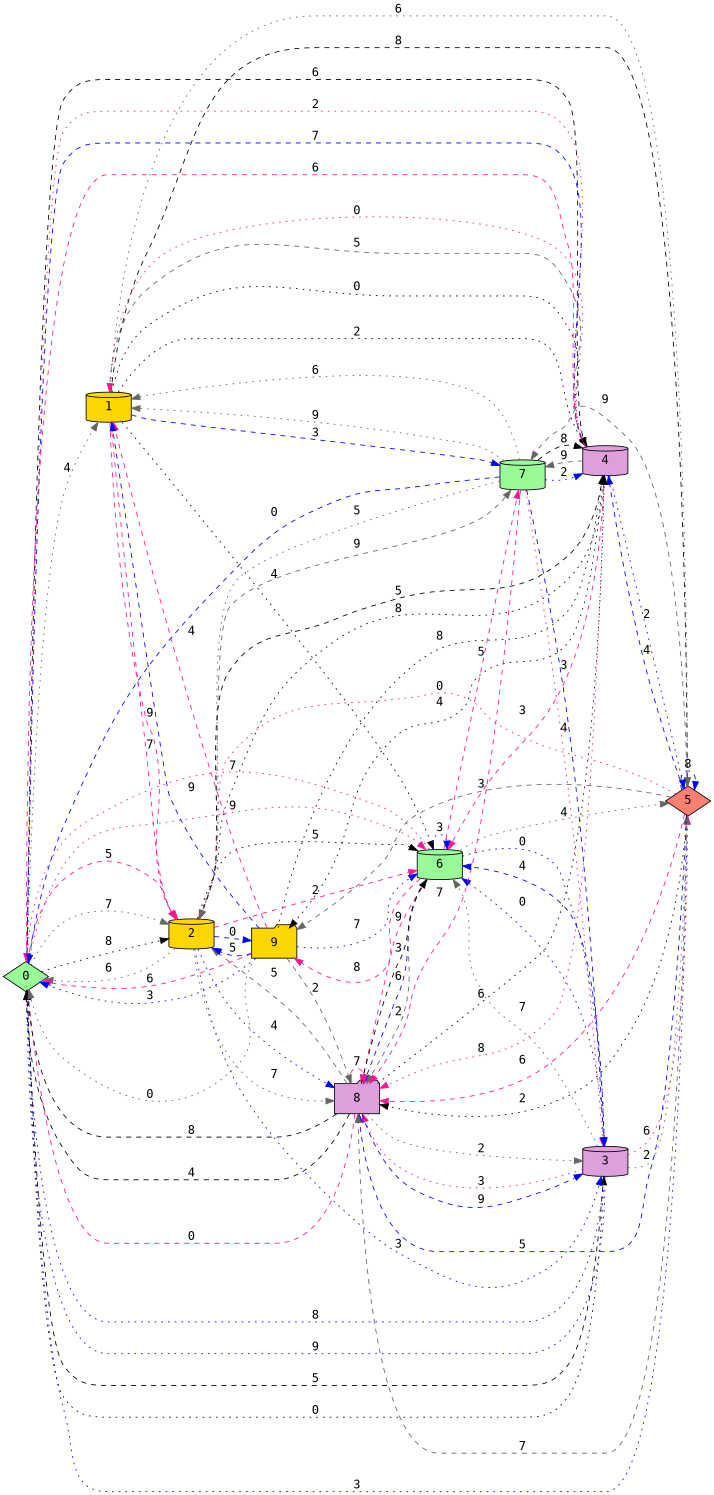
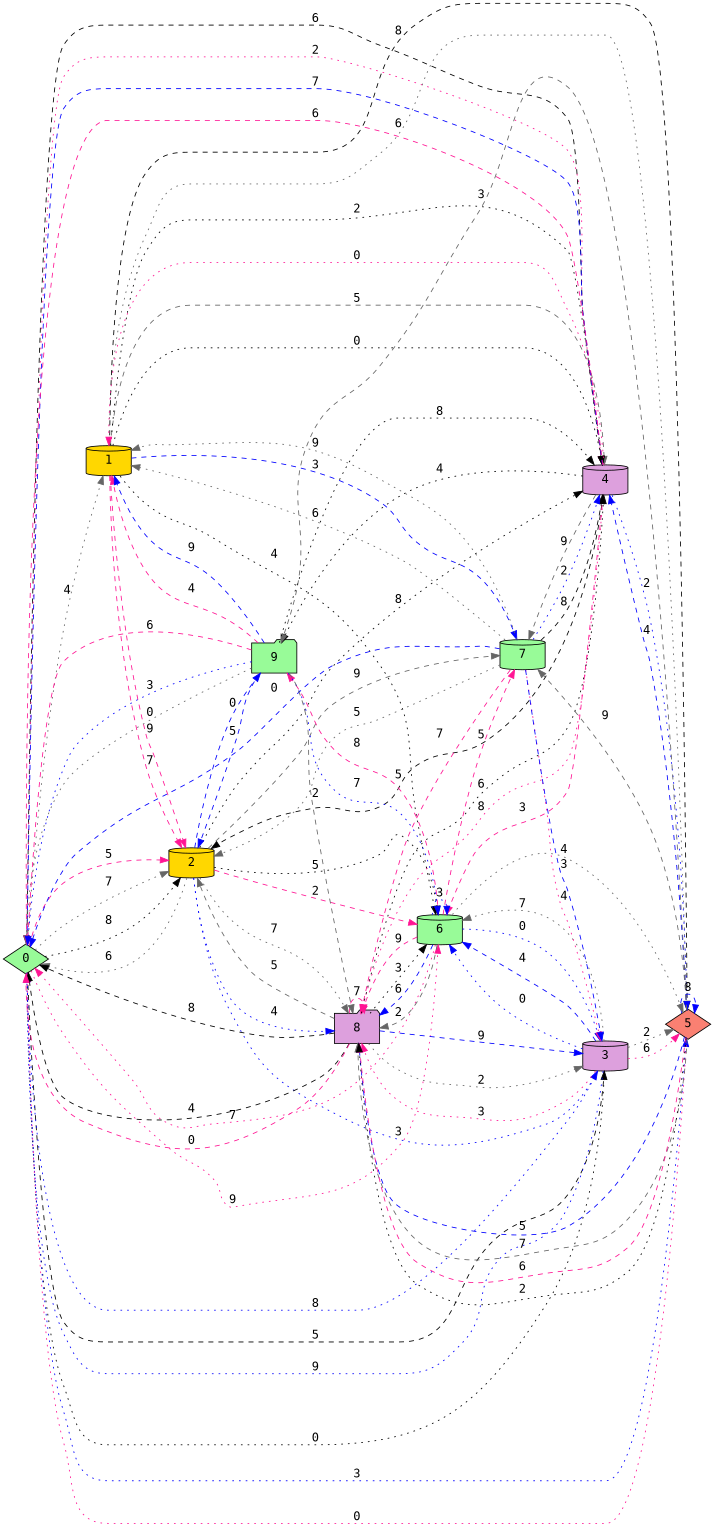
edge "5" -> "2": now "5" -> "0"
node "9": fillcolor gold -> palegreen
edge "8" -> "6": style dashed -> dotted
